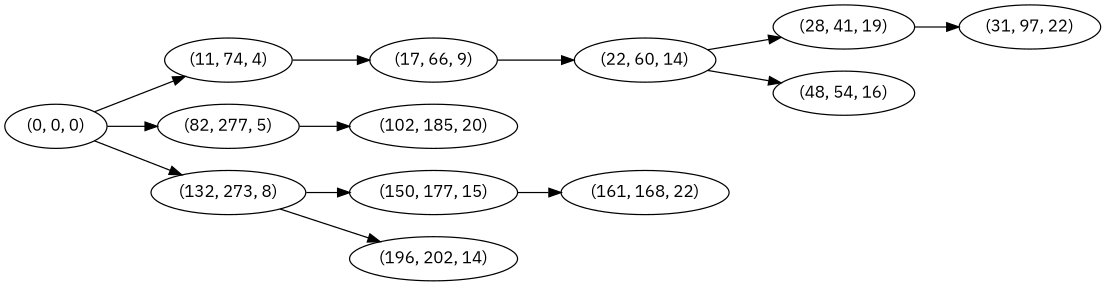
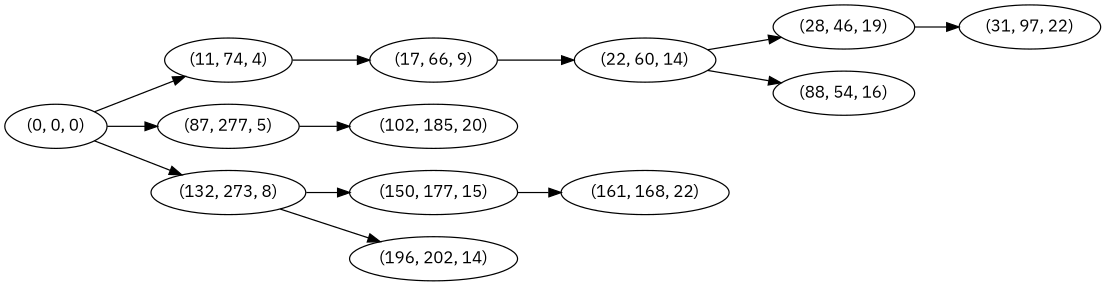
node "(28, 41, 19)": label "(28, 41, 19)" -> "(28, 46, 19)"
node "(48, 54, 16)": label "(48, 54, 16)" -> "(88, 54, 16)"
node "(82, 277, 5)": label "(82, 277, 5)" -> "(87, 277, 5)"
